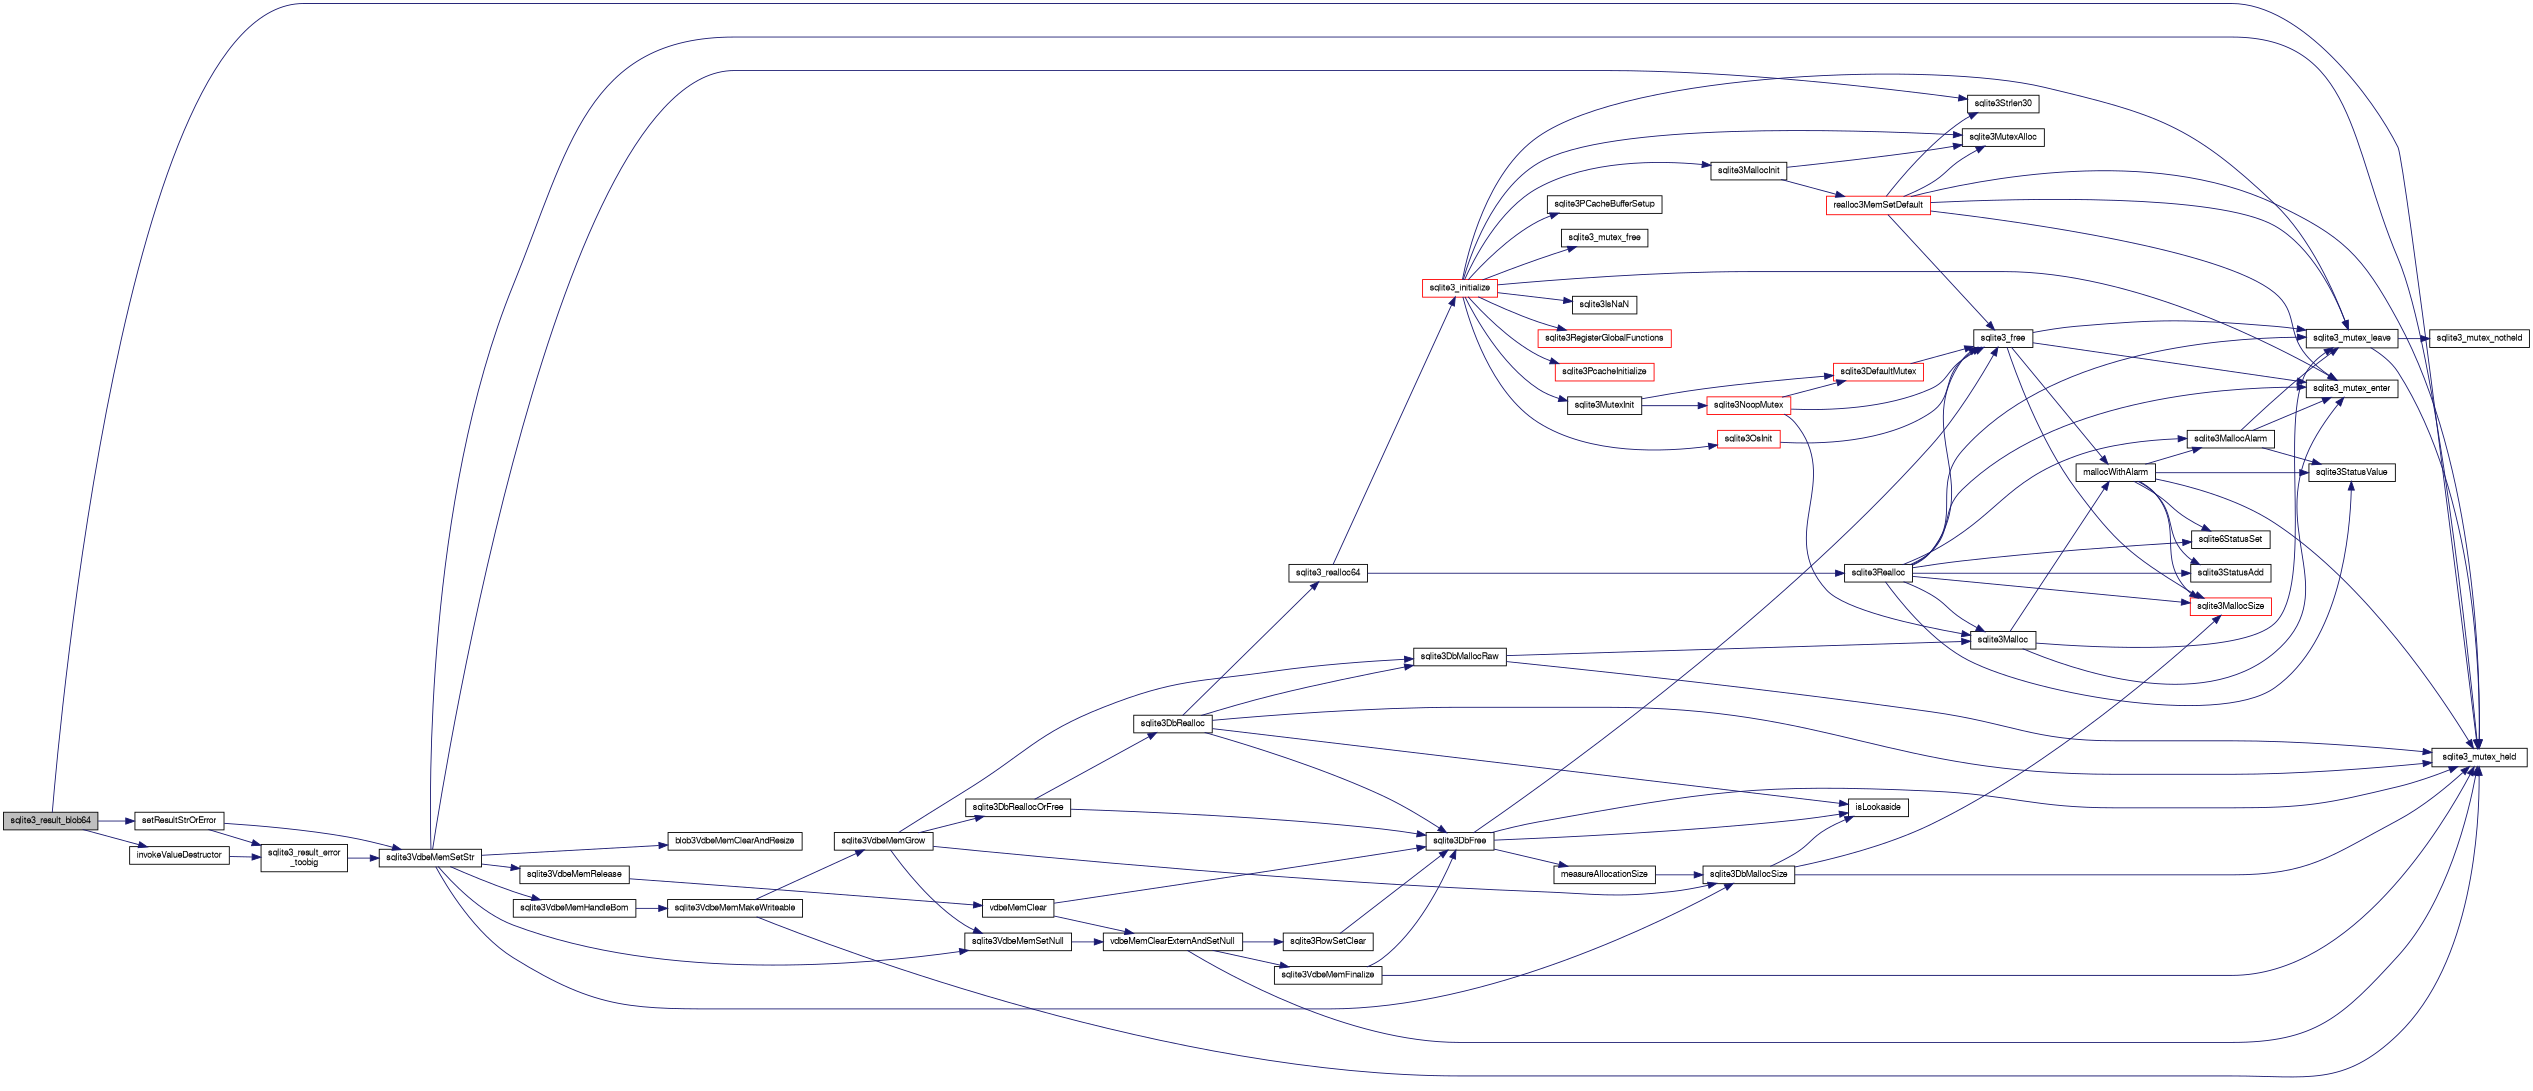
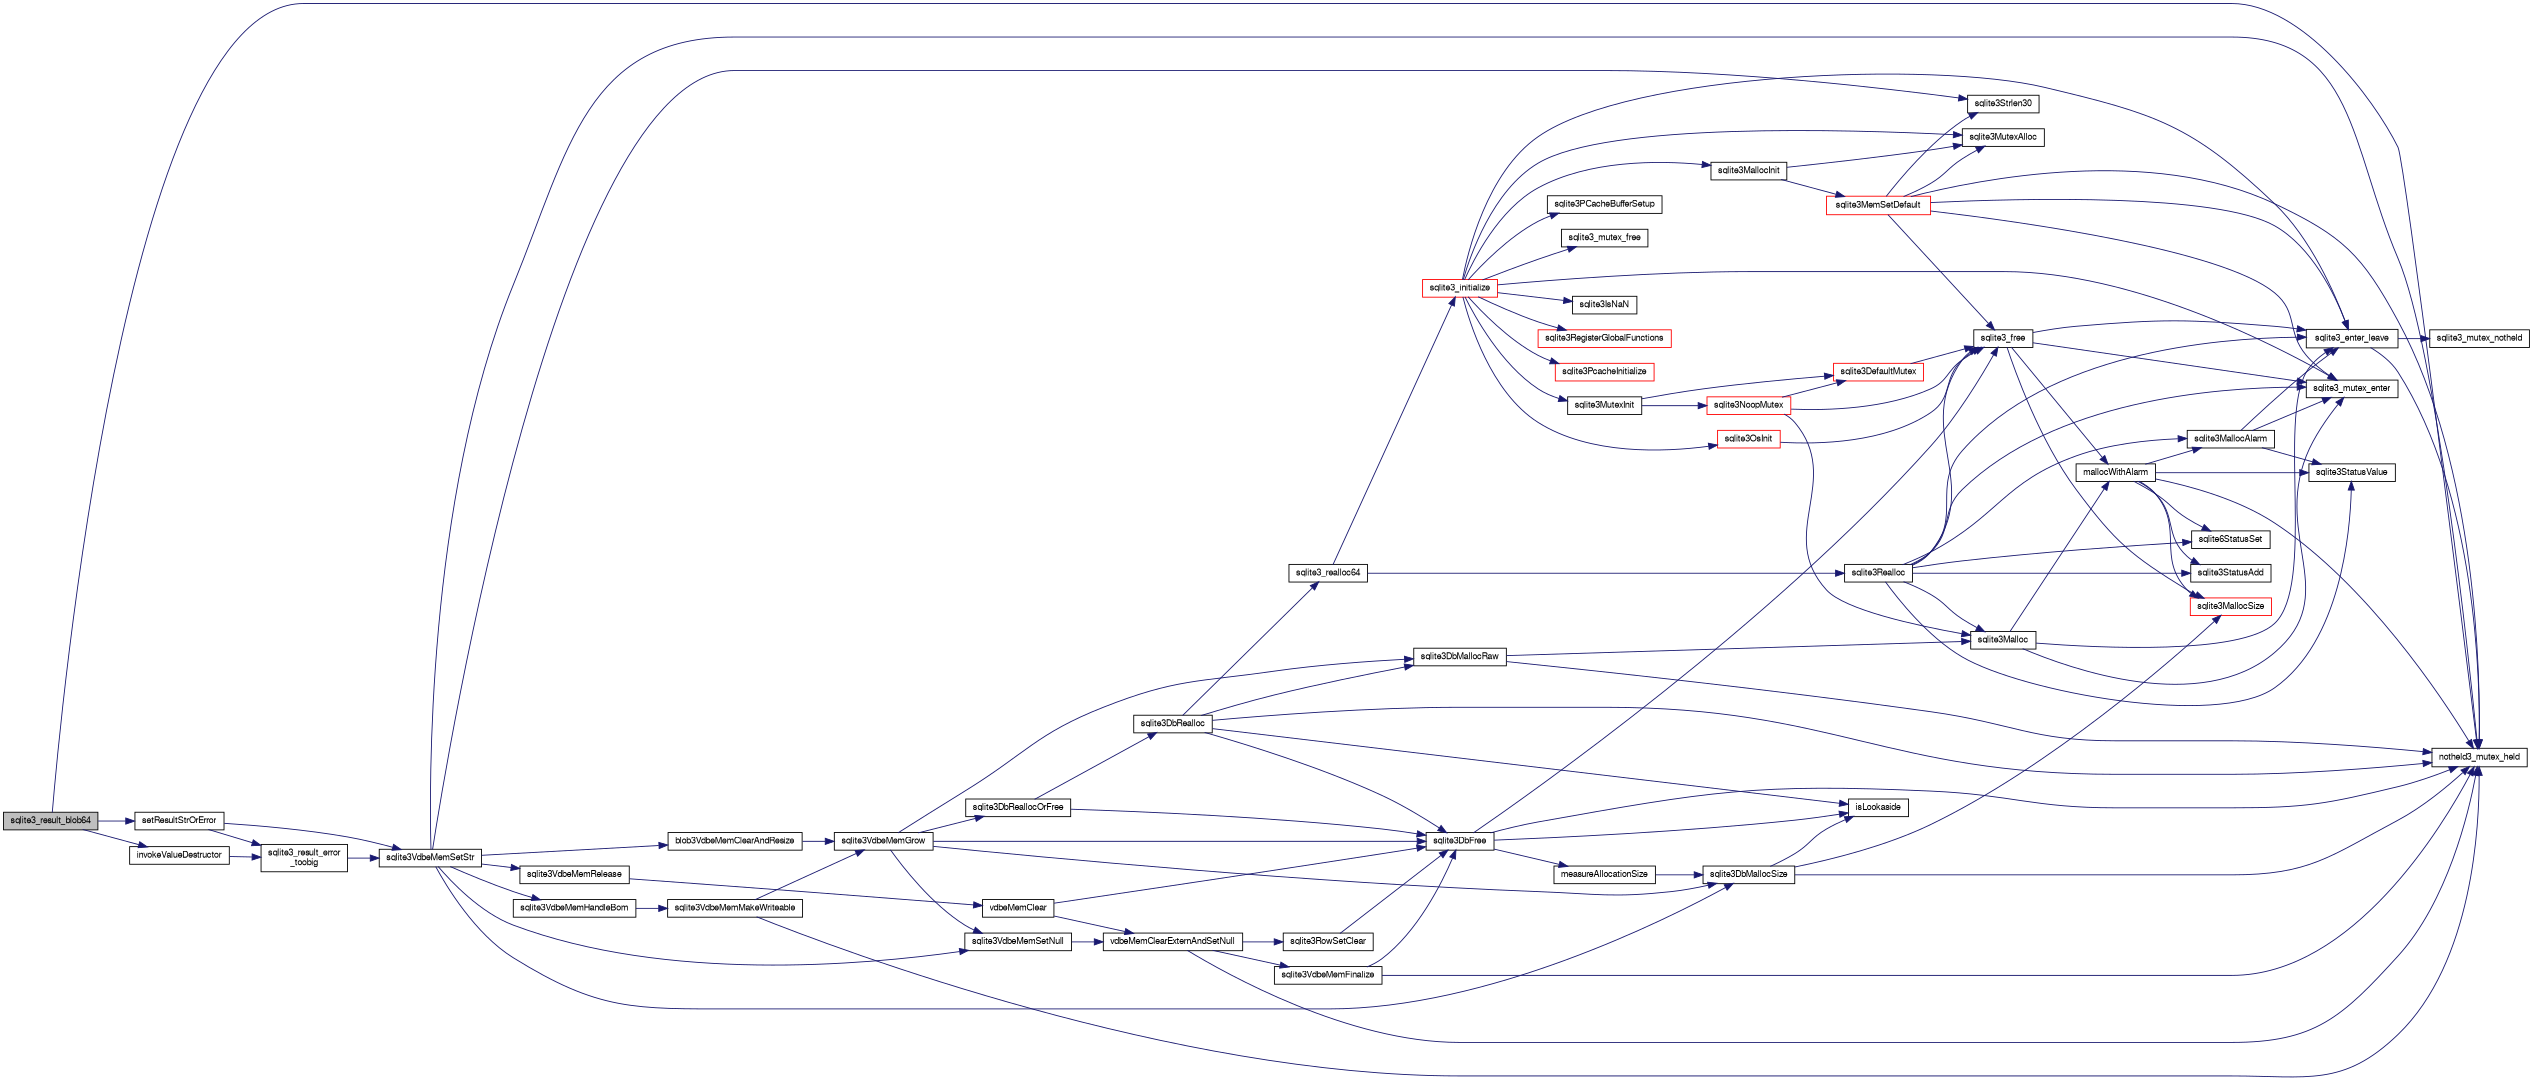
node "realloc3MemSetDefault": label "realloc3MemSetDefault" -> "sqlite3MemSetDefault"
node "sqlite3_mutex_leave": label "sqlite3_mutex_leave" -> "sqlite3_enter_leave"
edge "sqlite3Realloc" -> "sqlite3MallocSize": removed
node "sqlite3_mutex_held": label "sqlite3_mutex_held" -> "notheld3_mutex_held"
edge "blob3VdbeMemClearAndResize" -> "sqlite3VdbeMemGrow": added
edge "sqlite3VdbeMemGrow" -> "sqlite3DbFree": added
